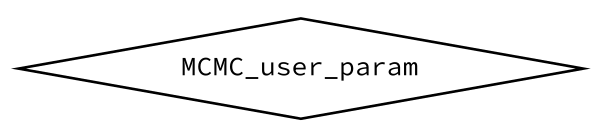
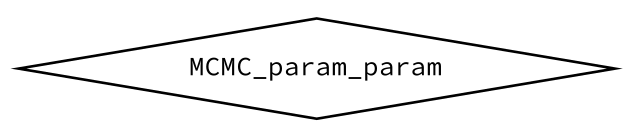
node "MCMC_user_param": label "MCMC_user_param" -> "MCMC_param_param"
